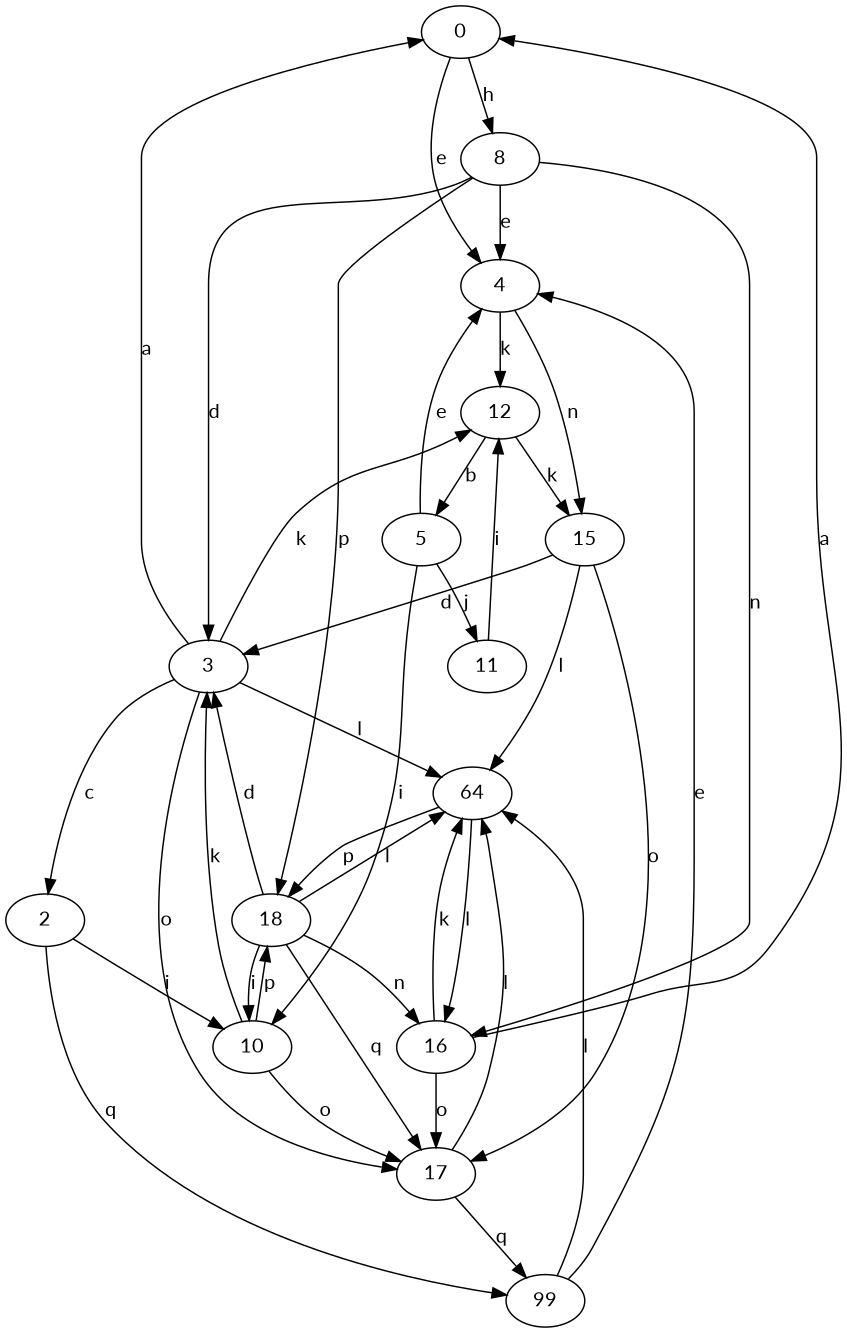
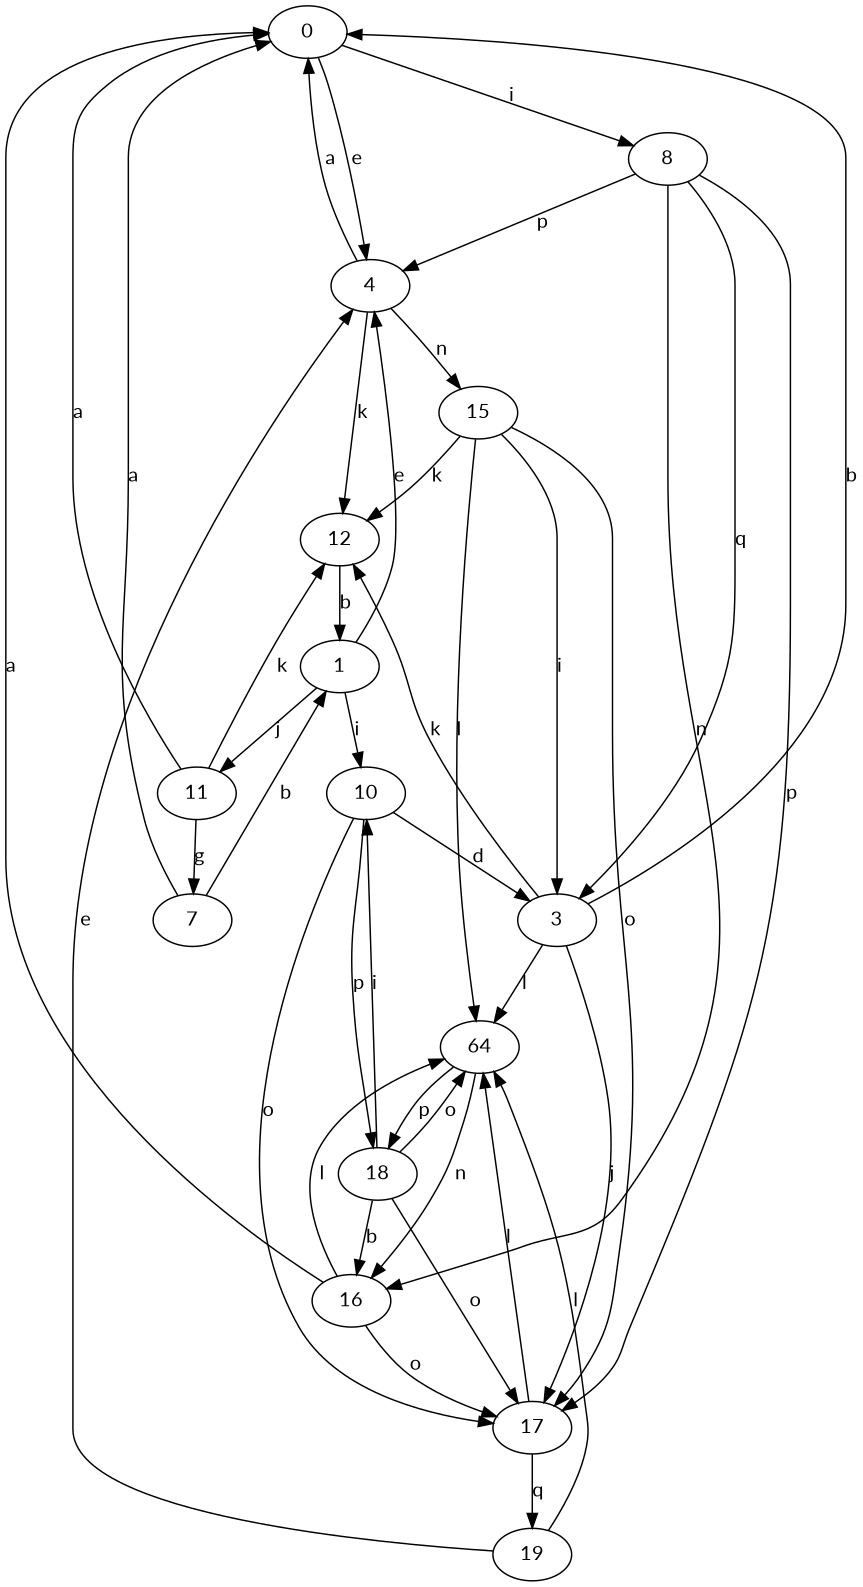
edge "0" -> "8": label "h" -> "i"
edge "4" -> "0": added, label "a"
edge "8" -> "4": label "e" -> "p"
edge "3" -> "0": label "a" -> "b"
edge "11" -> "0": added, label "a"
edge "8" -> "3": label "d" -> "q"
edge "12" -> "15": reversed
edge "8" -> "18": now "8" -> "17"
node "5": label "5" -> "1"
edge "11" -> "12": label "i" -> "k"
edge "15" -> "3": label "d" -> "i"
edge "18" -> "3": removed, label "d"
edge "10" -> "3": label "k" -> "d"
edge "18" -> "64": label "l" -> "o"
node "2": removed
edge "3" -> "17": label "o" -> "j"
node "7": added
edge "16" -> "64": label "k" -> "l"
edge "64" -> "16": label "l" -> "n"
edge "18" -> "16": label "n" -> "b"
edge "18" -> "17": label "q" -> "o"
node "99": label "99" -> "19"
